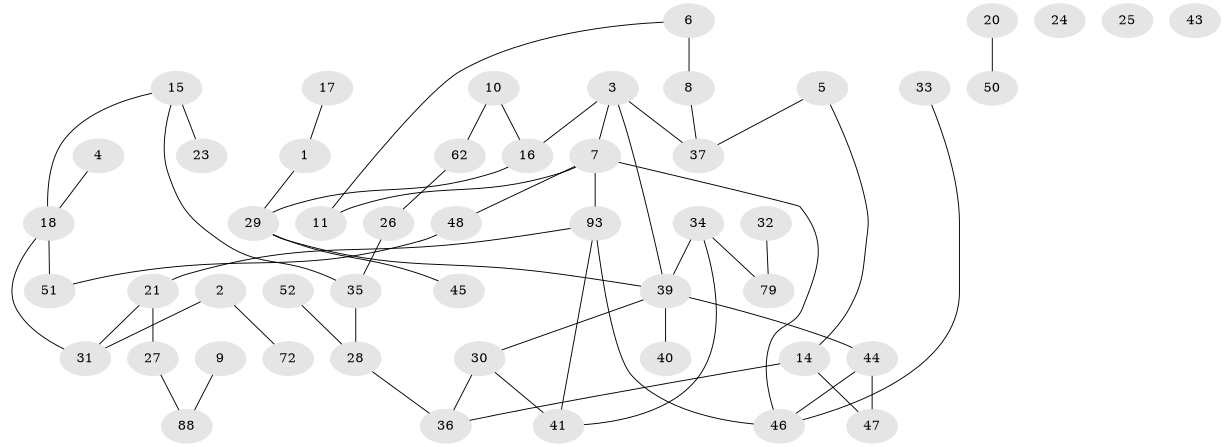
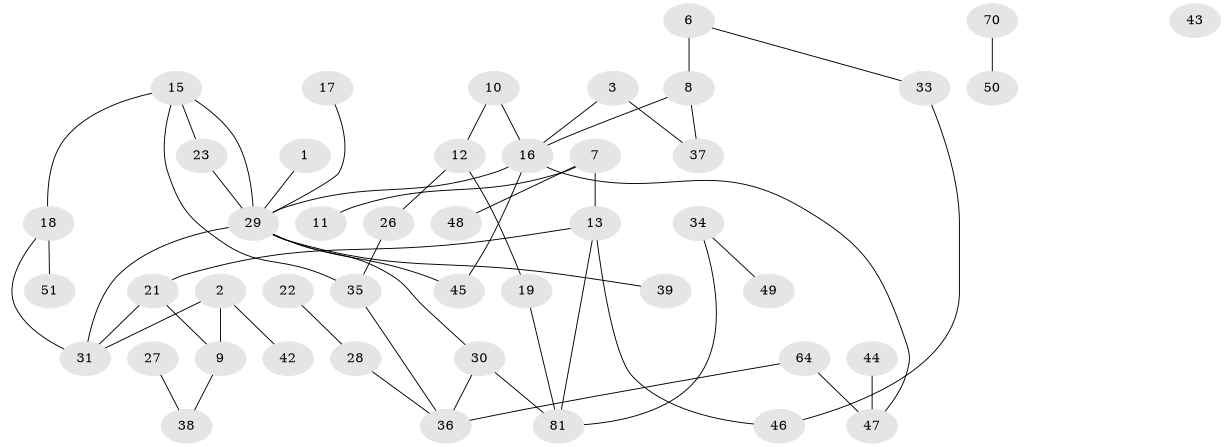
node "20": label "20" -> "70"
node "24": removed
node "25": removed
edge "6" -- "11": now "6" -- "33"
node "5": removed
edge "8" -- "16": added
edge "17" -- "1": now "17" -- "29"
edge "3" -- "7": removed
edge "15" -- "29": added
node "4": removed
node "62": label "62" -> "12"
edge "3" -- "39": removed
edge "23" -- "29": added
edge "16" -- "47": added
node "93": label "93" -> "13"
node "32": removed
edge "7" -- "46": removed
edge "16" -- "45": added
edge "34" -- "39": removed
edge "29" -- "31": added
edge "48" -- "51": removed
node "52": label "52" -> "22"
node "19": added
node "79": label "79" -> "49"
edge "21" -- "27": now "21" -- "9"
edge "39" -- "44": removed
edge "2" -- "9": added
edge "35" -- "28": now "35" -- "36"
edge "39" -- "30": now "29" -- "30"
node "72": label "72" -> "42"
node "40": removed
node "14": label "14" -> "64"
edge "44" -- "46": removed
node "88": label "88" -> "38"
node "41": label "41" -> "81"
